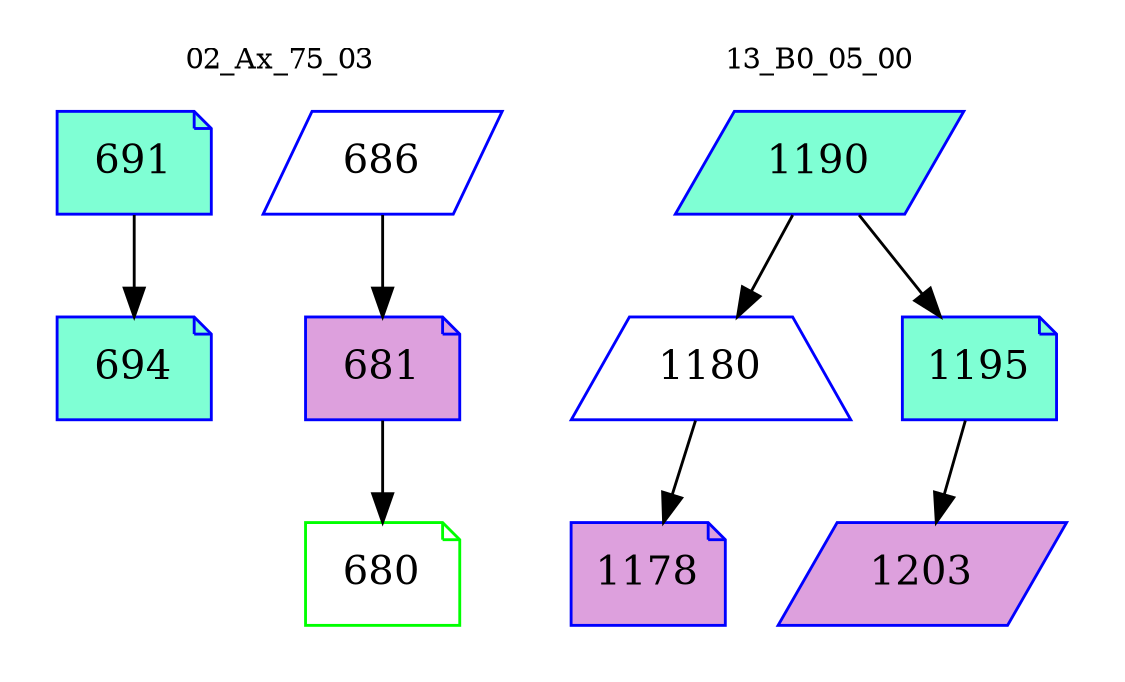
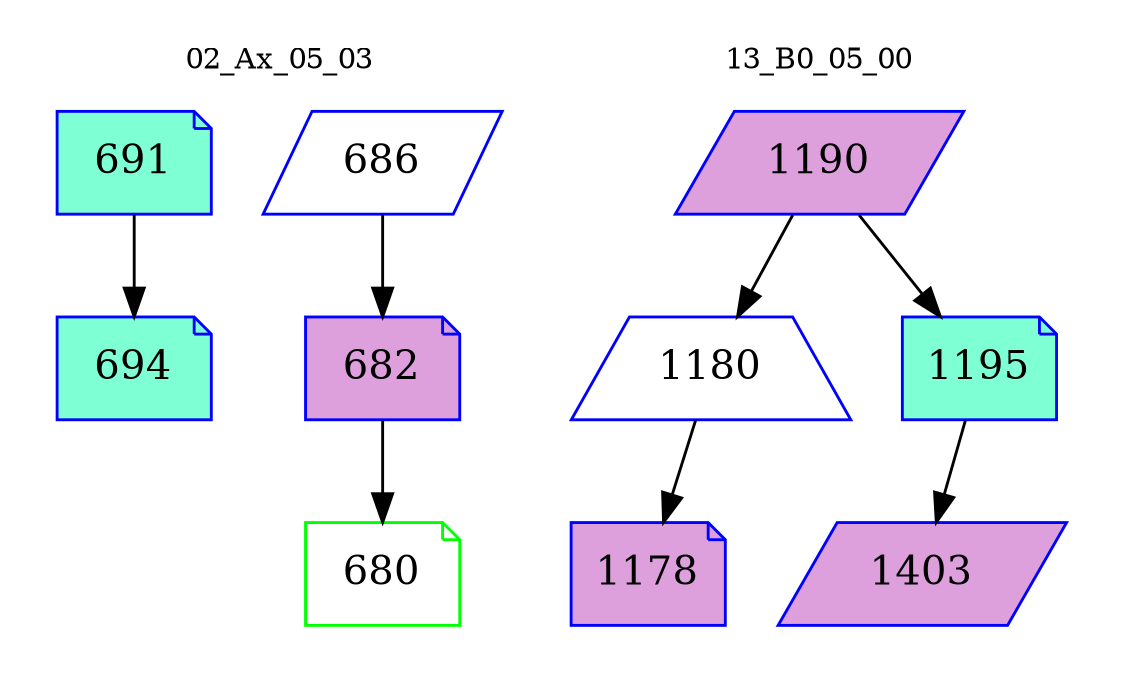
cluster "02_Ax_75_03": label "02_Ax_75_03" -> "02_Ax_05_03"
node "1190": fillcolor aquamarine -> plum
node "681": label "681" -> "682"
node "1203": label "1203" -> "1403"
